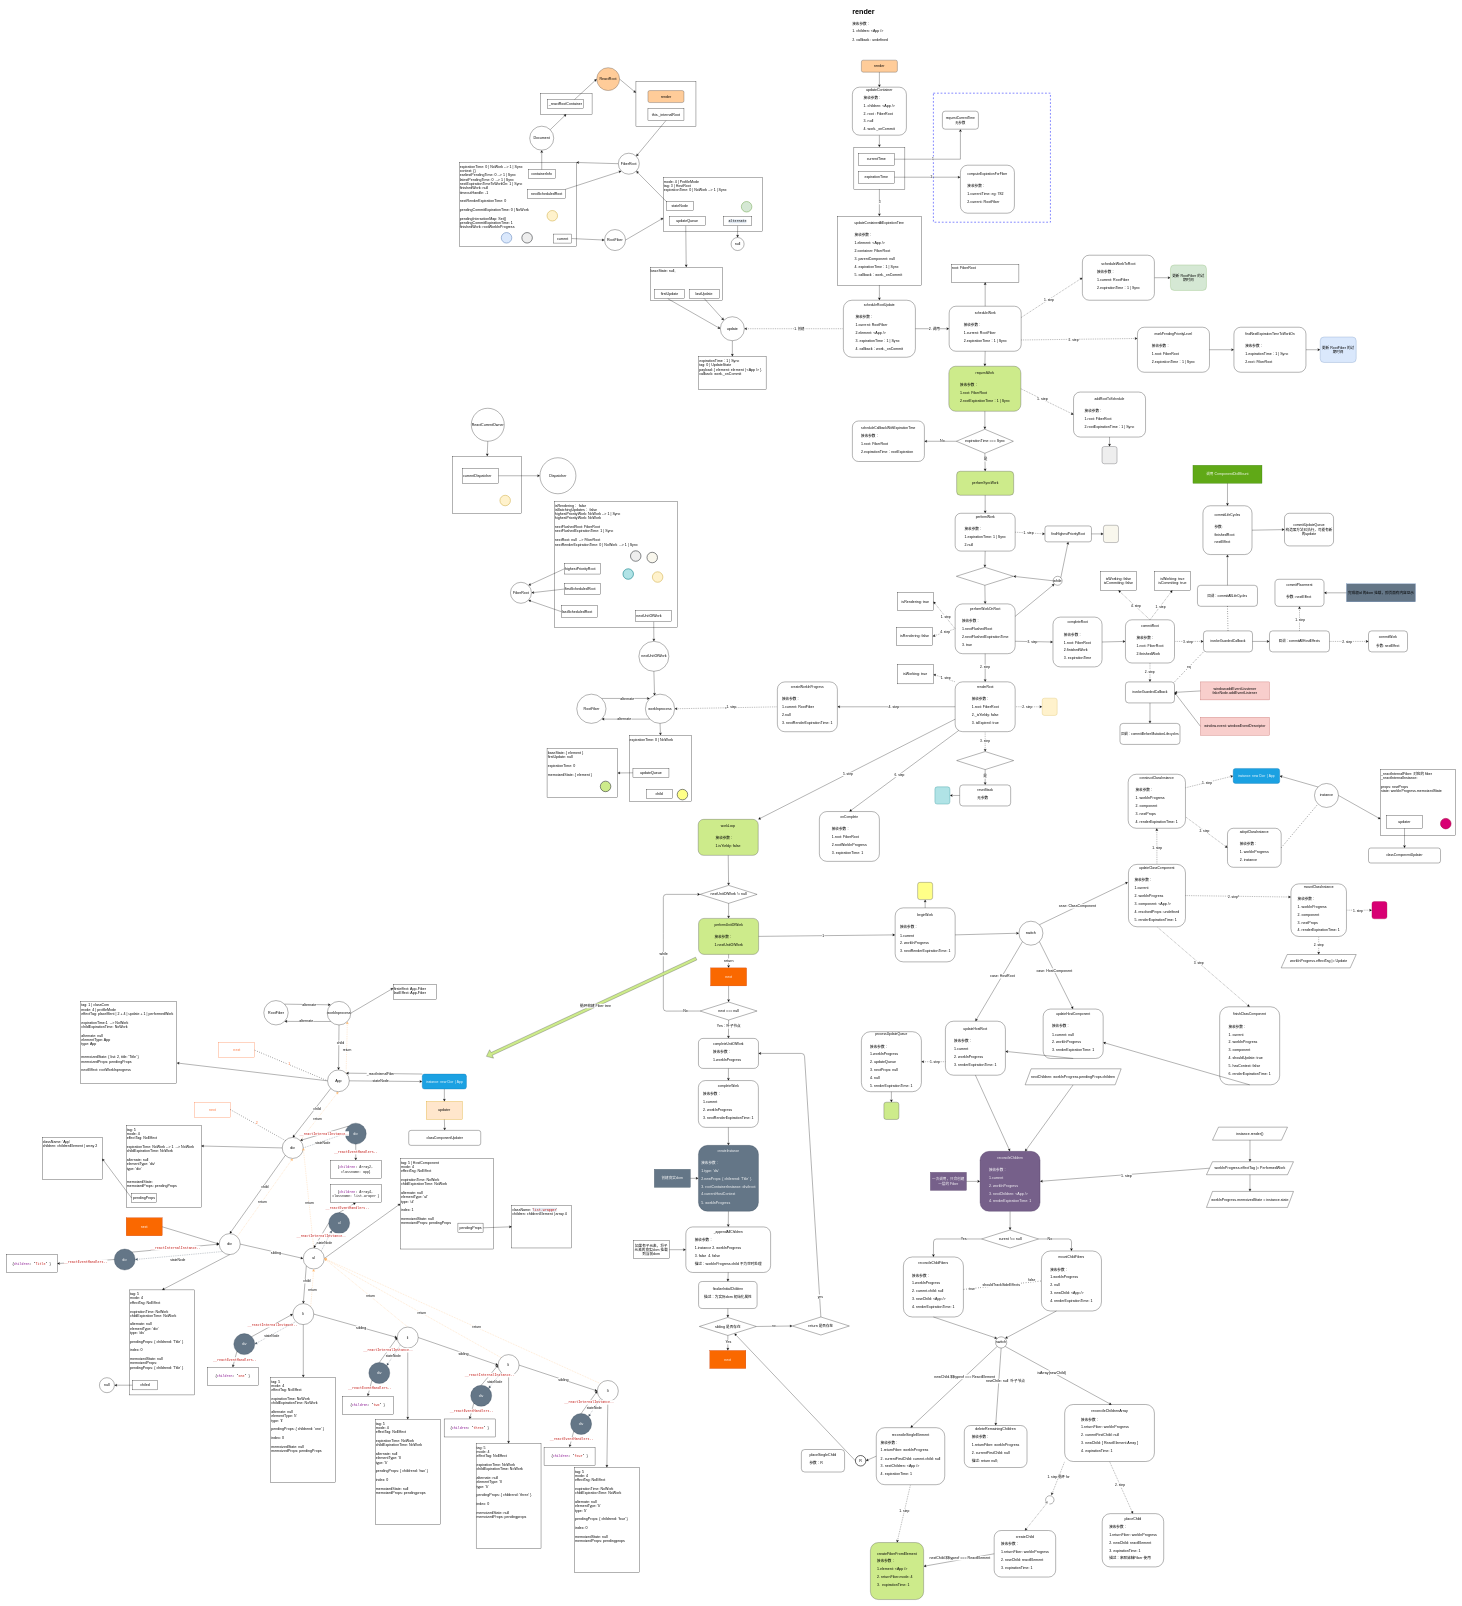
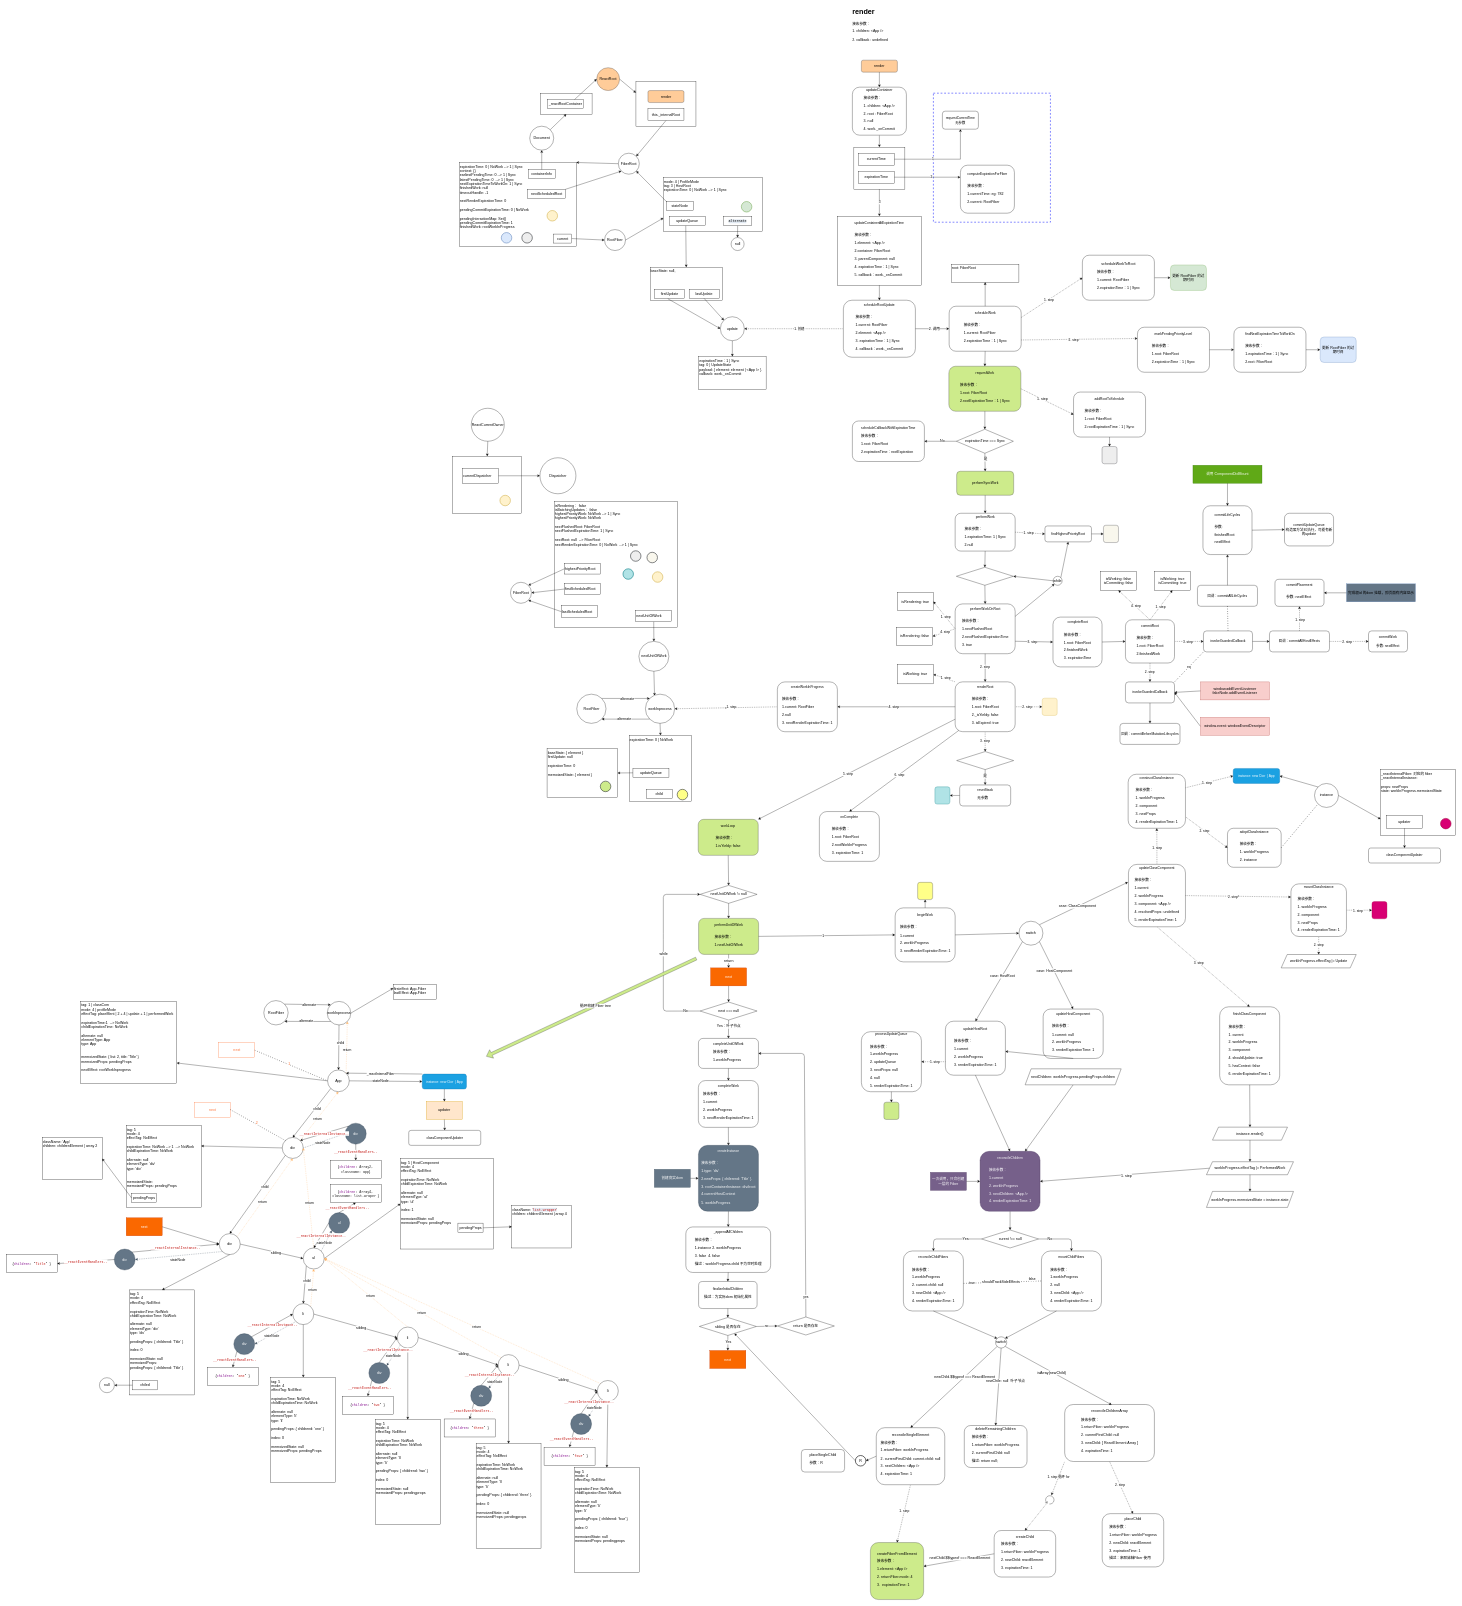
edge "finishClassComponent 接收参数： 1. current 2. workInProgress 3. component 4. shouldUpdate: true 5. hasContext: false 6. renderExpirationTime: 1" -> "updateHostComponent 接收参数： 1.current: null 2. workInProgress 3. renderExpirationTime: 1": now "finishClassComponent 接收参数： 1. current 2. workInProgress 3. component 4. shouldUpdate: true 5. hasContext: false 6. renderExpirationTime: 1" -> "instance.render()"
node "如果有子元素，将子元素的真实dom 挂载到当前dom": removed
edge "如果有子元素，将子元素的真实dom 挂载到当前dom" -> "_appendAllChildren 接收参数： 1.instance 2. workInProgress 3. false 4. false 描述：workInProgress.child 不为空时处理": removed
node "reconcileChildFibers 接收参数： 1.workInProgress 2. current.child: null 3. newChild: <App /> 4. renderExpirationTime: 1": moved (933, 1287) -> (933, 1281)
node "return 是否存在": moved (821, 1326) -> (806, 1326)
